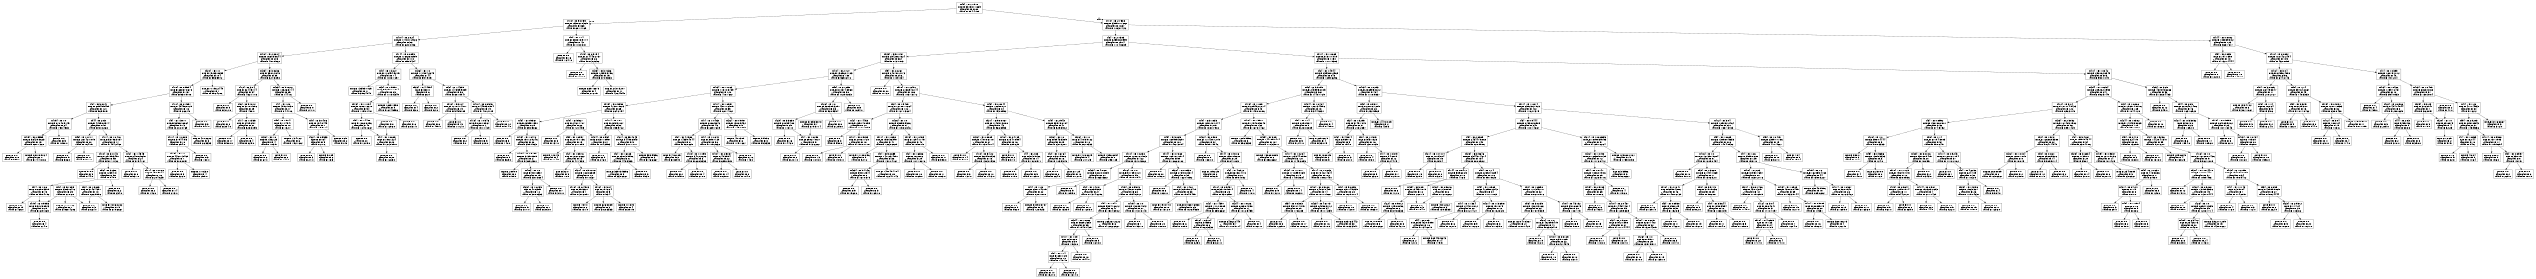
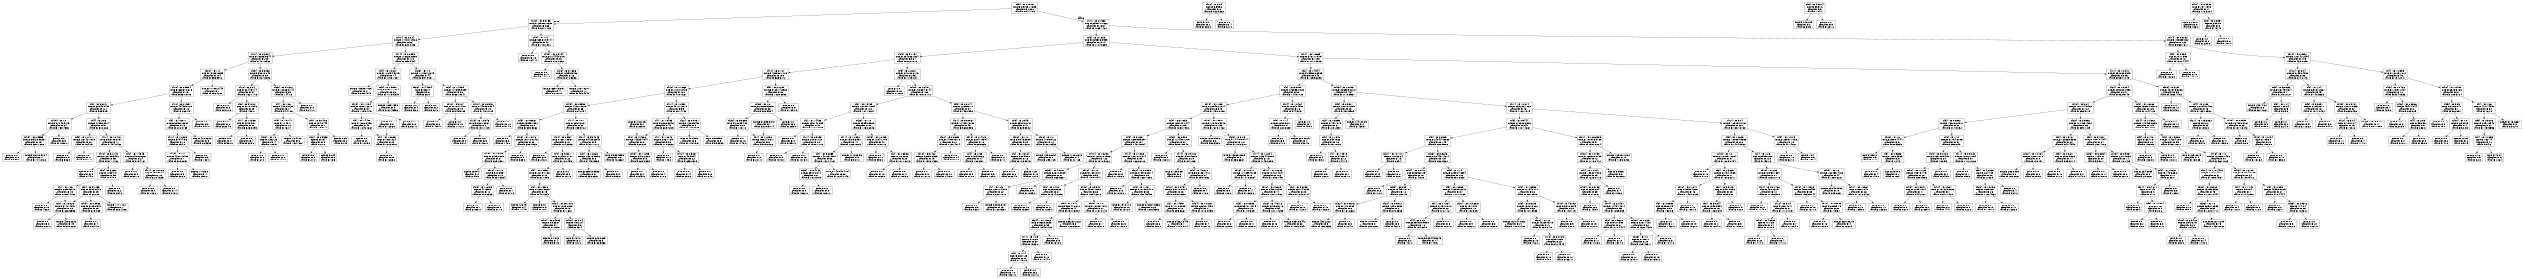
edge "mse = 0.0 samples = 2 value = 47.0" -> "X[20] <= 1.0 mse = 63.6875 samples = 4 value = 52.25": reversed
edge "X[0] <= 5.527 mse = 2461.7707 samples = 22 value = 72.0455" -> "X[24] <= 0.954 mse = 6571.8957 samples = 27 value = 104.2593": reversed
edge "X[2] <= 1.5295 mse = 3749.7279 samples = 21 value = 213.2857" -> "X[6] <= 4.9874 mse = 9397.6 samples = 5 value = 154.0": removed
edge "X[9] <= 2.9203 mse = 2051.6543 samples = 27 value = 145.5556" -> "X[11] <= 0.9968 mse = 737.1903 samples = 17 value = 175.5294": removed
edge "X[5] <= 1.0957 mse = 2079.1136 samples = 19 value = 61.7895" -> "mse = 126.75 samples = 4 value = 114.5": now "X[2] <= 1.3576 mse = 1661.2622 samples = 15 value = 47.7333" -> "mse = 126.75 samples = 4 value = 114.5"
edge "X[0] <= 4.7588 mse = 14339.4844 samples = 8 value = 568.625" -> "mse = 4160.25 samples = 2 value = 389.5": reversed
node "mse = 0.0 samples = 12 value = 791.0": removed
edge "X[7] <= 1.26 mse = 8698.9579 samples = 48 value = 558.4792" -> "X[19] <= 0.9953 mse = 5123.8573 samples = 29 value = 619.069": now "X[7] <= 1.26 mse = 8698.9579 samples = 48 value = 558.4792" -> "X[2] <= 1.3823 mse = 3742.4691 samples = 18 value = 626.5556"
edge "X[0] <= 5.7099 mse = 5383.6416 samples = 25 value = 610.28" -> "mse = 0.0 samples = 3 value = 661.0": now "X[0] <= 5.7099 mse = 5383.6416 samples = 25 value = 610.28" -> "X[2] <= 1.3823 mse = 3742.4691 samples = 18 value = 626.5556"
edge "X[12] <= 3.04 mse = 1512.24 samples = 5 value = 93.4" -> "mse = 0.1875 samples = 4 value = 39.75": now "X[18] <= 6.4503 mse = 95.6327 samples = 7 value = 31.2857" -> "mse = 0.1875 samples = 4 value = 39.75"
edge "X[25] <= 3.29 mse = 15453.1875 samples = 12 value = 268.75" -> "mse = 0.0 samples = 3 value = 184.0": now "X[25] <= 3.29 mse = 15453.1875 samples = 12 value = 268.75" -> "X[22] <= 0.9676 mse = 713.8889 samples = 6 value = 161.6667"
edge "X[2] <= 1.4397 mse = 1112.8889 samples = 12 value = 855.6667" -> "X[12] <= 3.04 mse = 3.5556 samples = 6 value = 822.3333": removed
